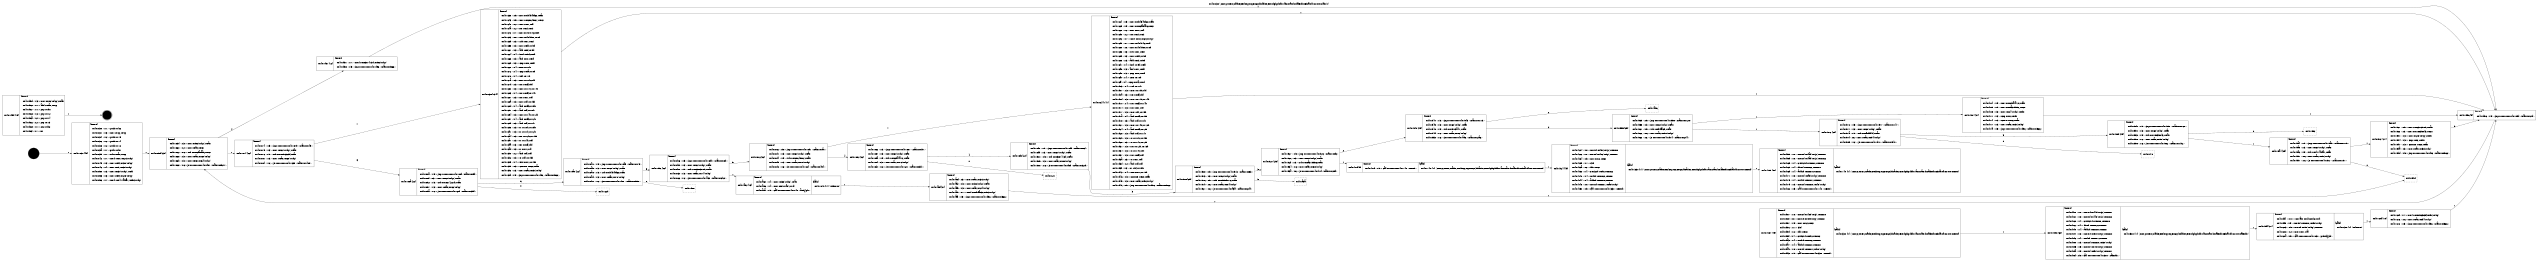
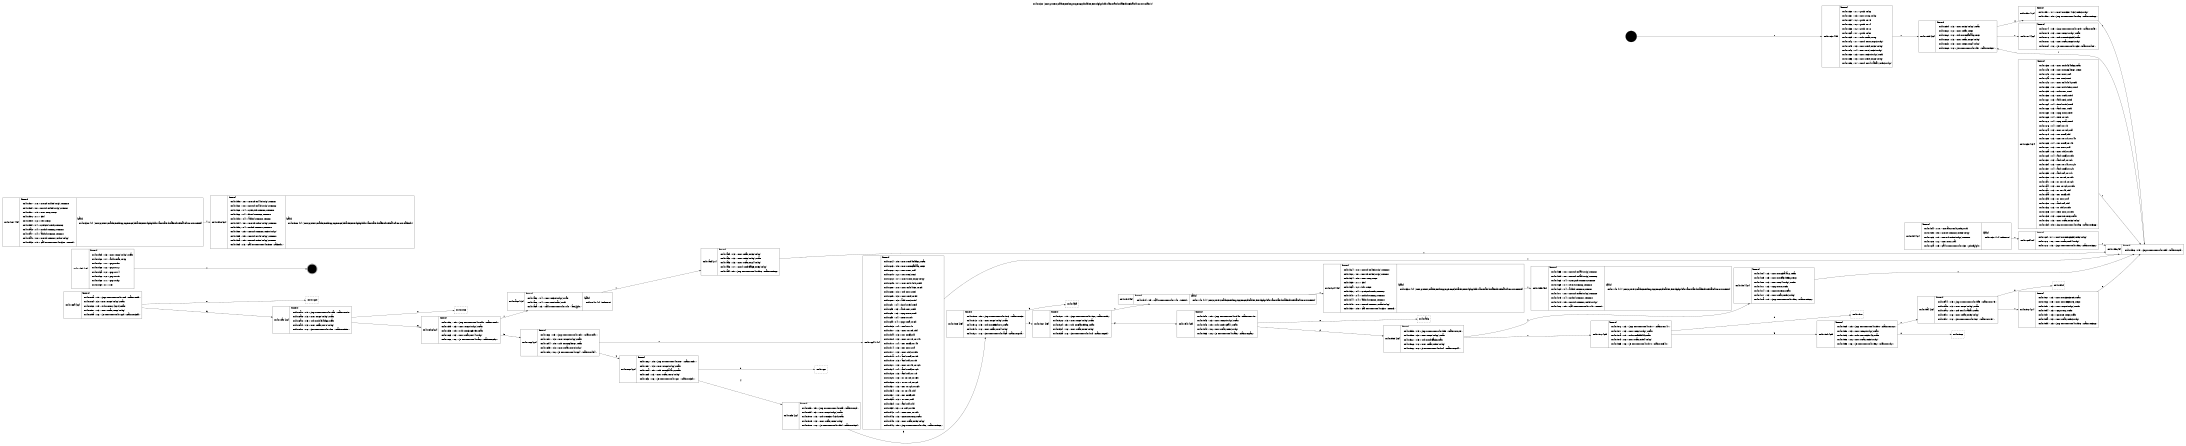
edge "0x401874 [22]" -> "0x401c3e [134]": removed, label "1"
edge "0x401874 [22]" -> "0x40188a [22]": removed, label "6"
edge "0x401aef [21]" -> "0x4019bd": now "0x401aef [21]" -> "0x401d96 [5]"
edge "0x401bb8 [60]" -> "0x401bf4 [27]": removed, label "1"
